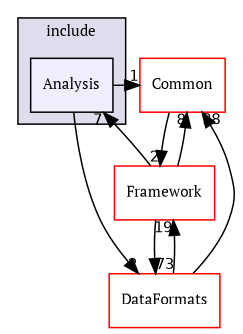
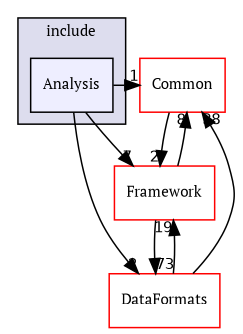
edge "Framework" -> "Analysis": reversed
